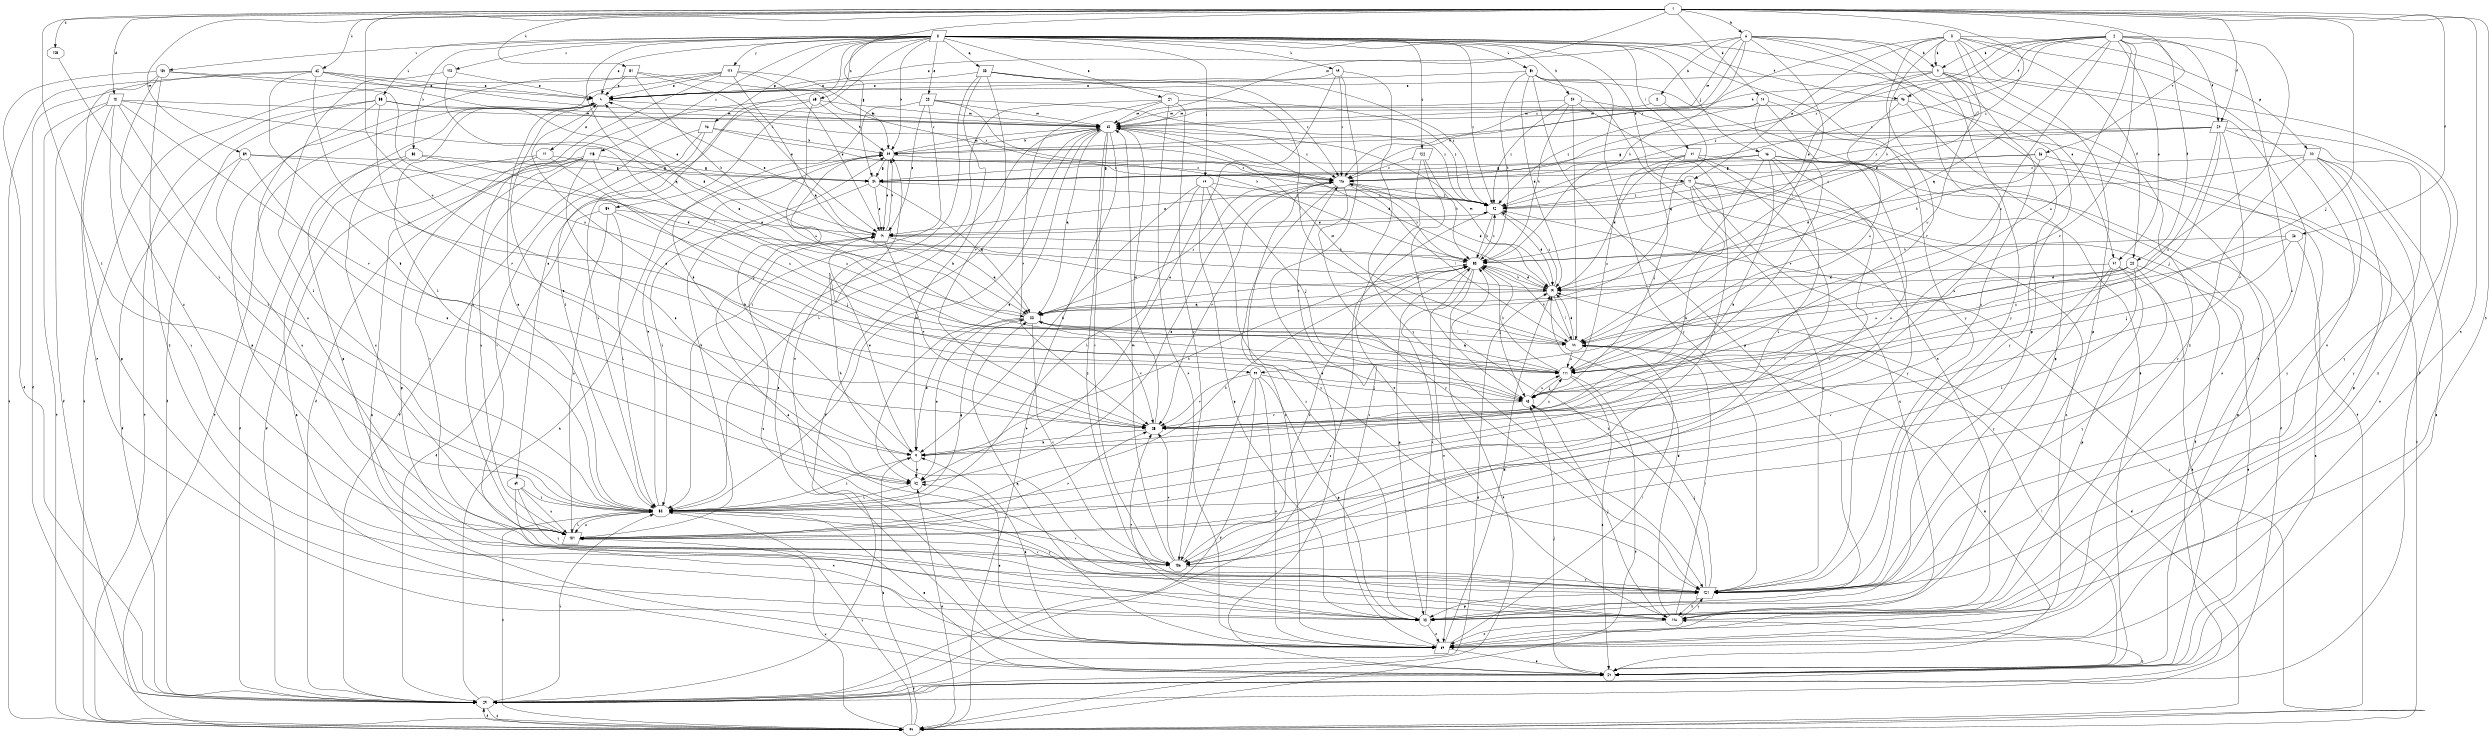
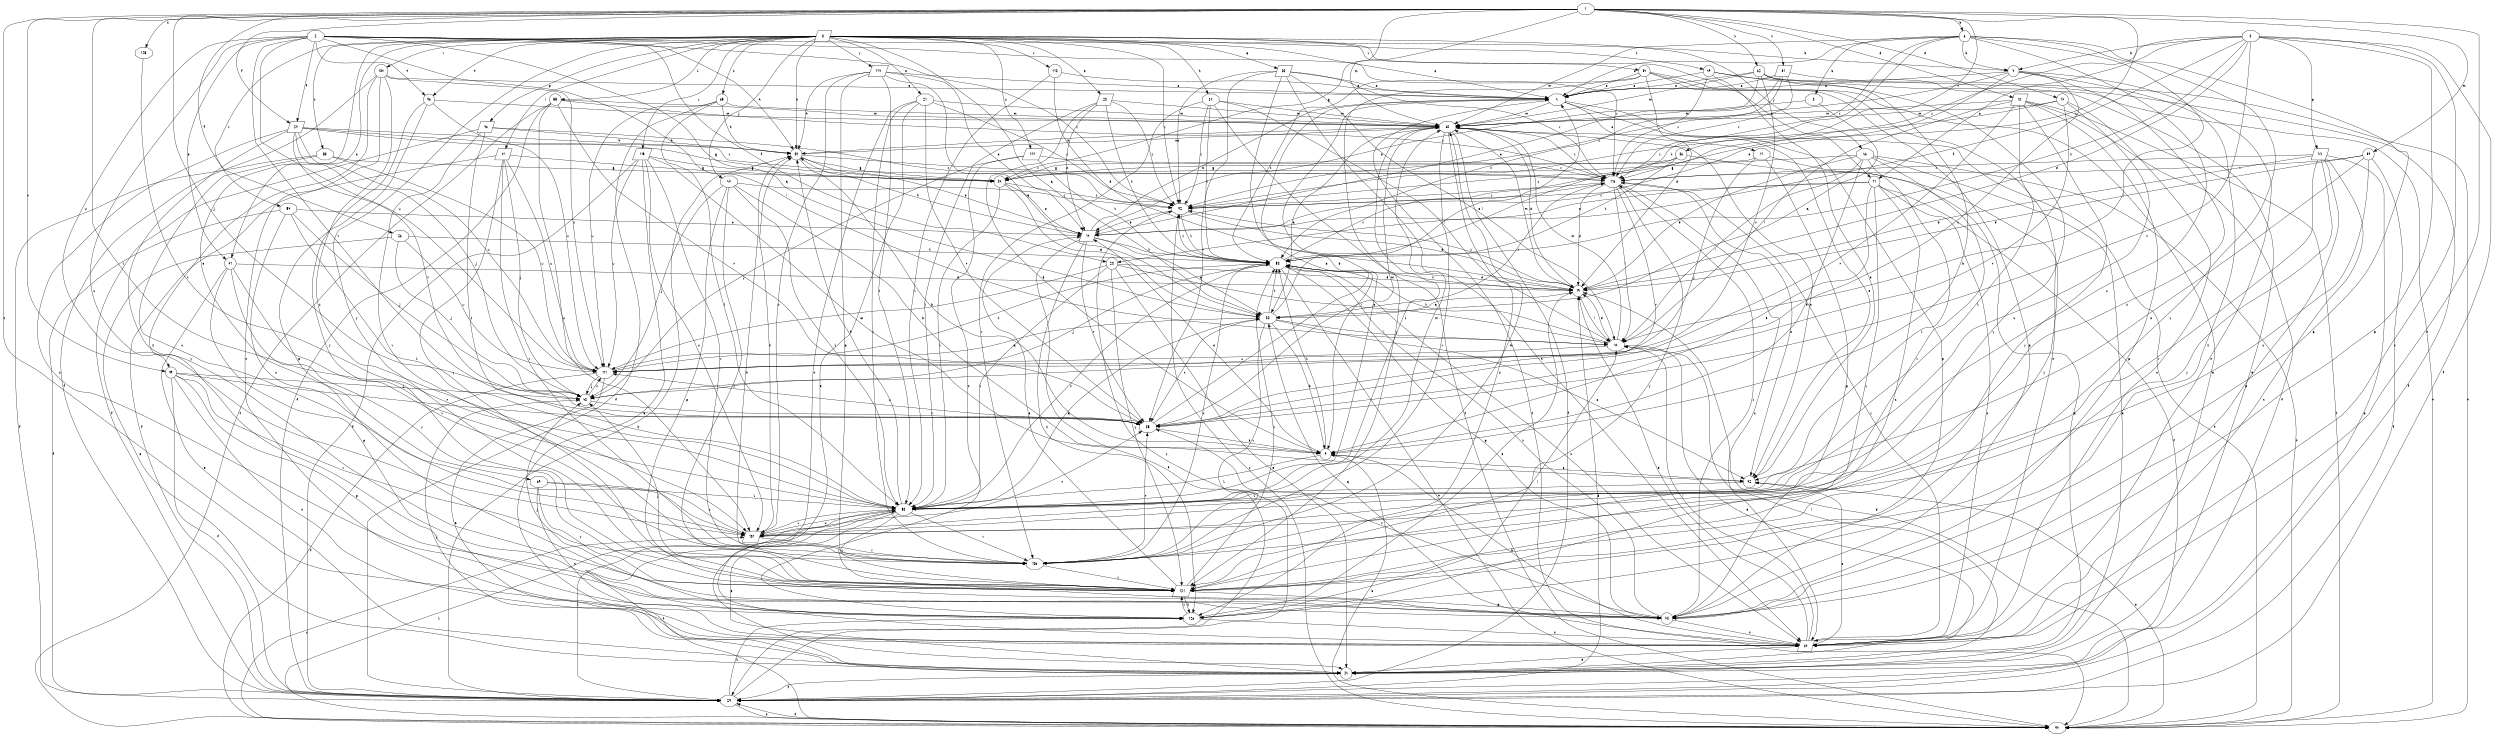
node "111": shape circle -> octagon
edge "14" -> "29": added, label "f"
